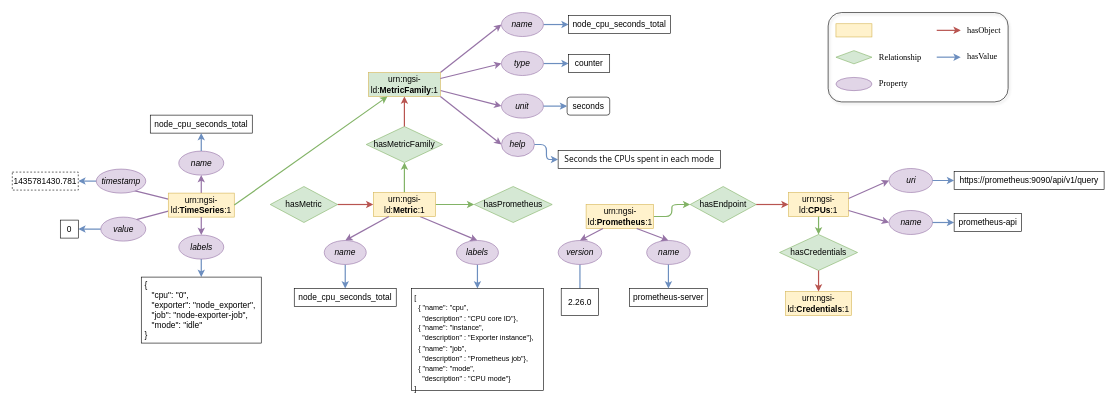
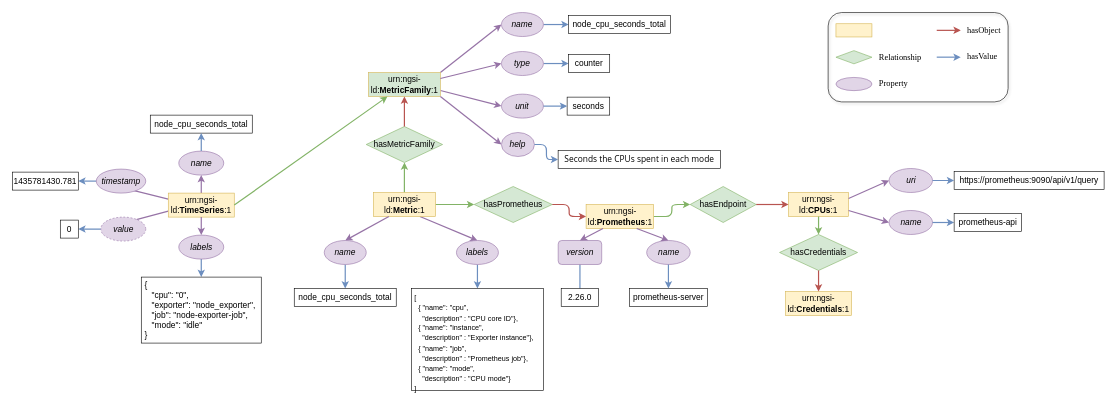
node "seconds": shape rounded rectangle -> rectangle
node "1435781430.781": style dashed -> solid
node "hasMetric": removed
edge "hasMetric" -> "urn:ngsi-ld:Metric:1": removed
edge "hasPrometheus" -> "urn:ngsi-ld:Prometheus:1": added
node "value": style solid -> dashed
node "version": shape ellipse -> rounded rectangle
node "2.26.0": size 38x27 -> 38x18
